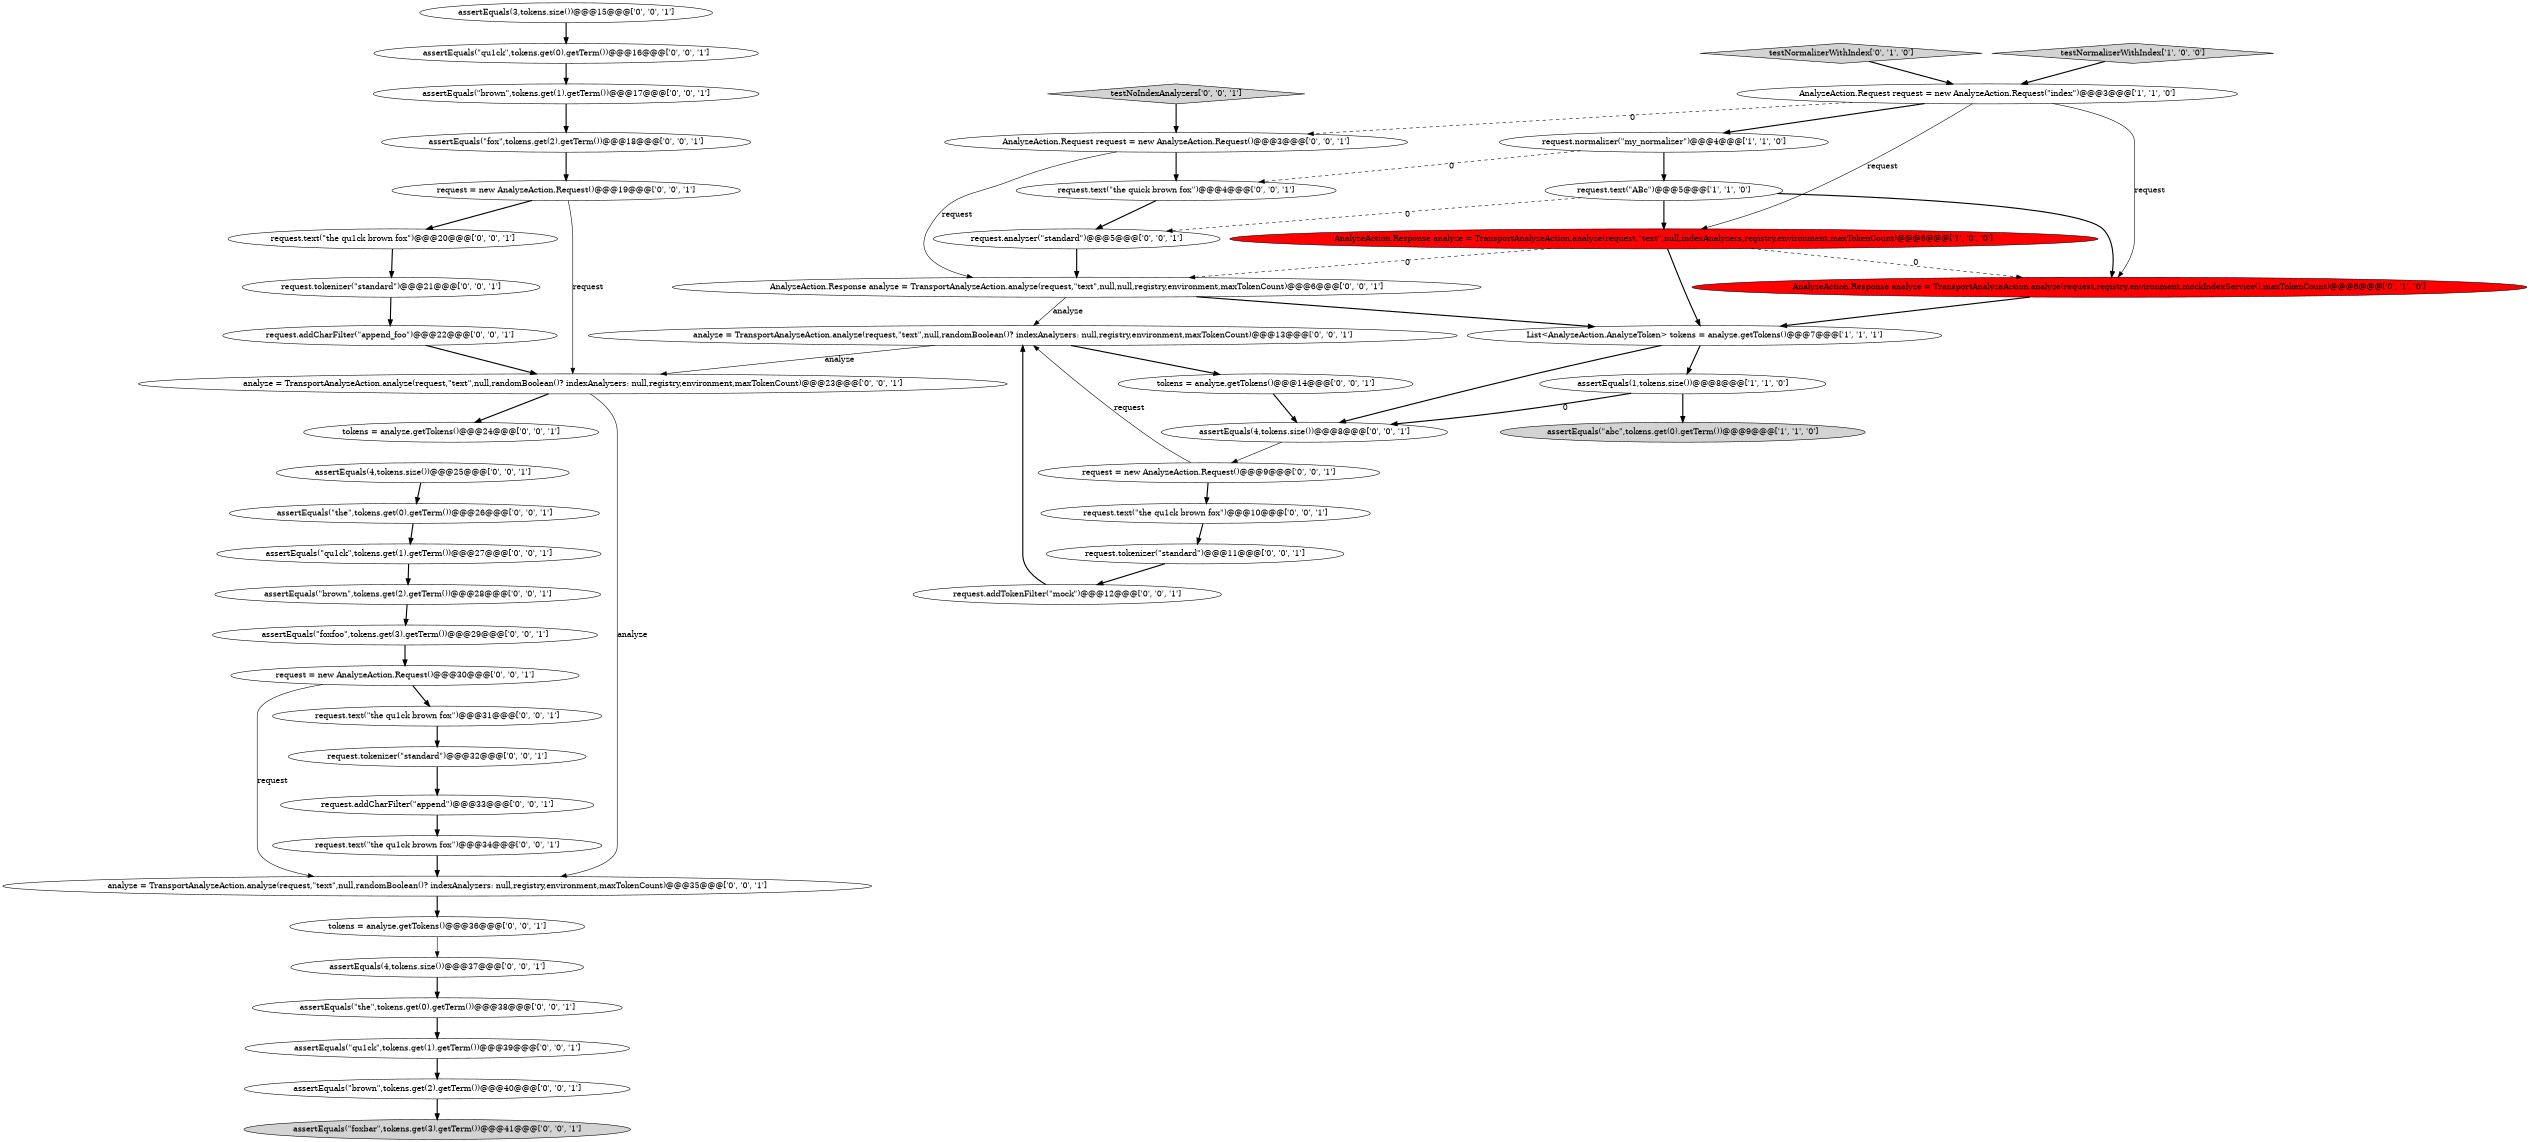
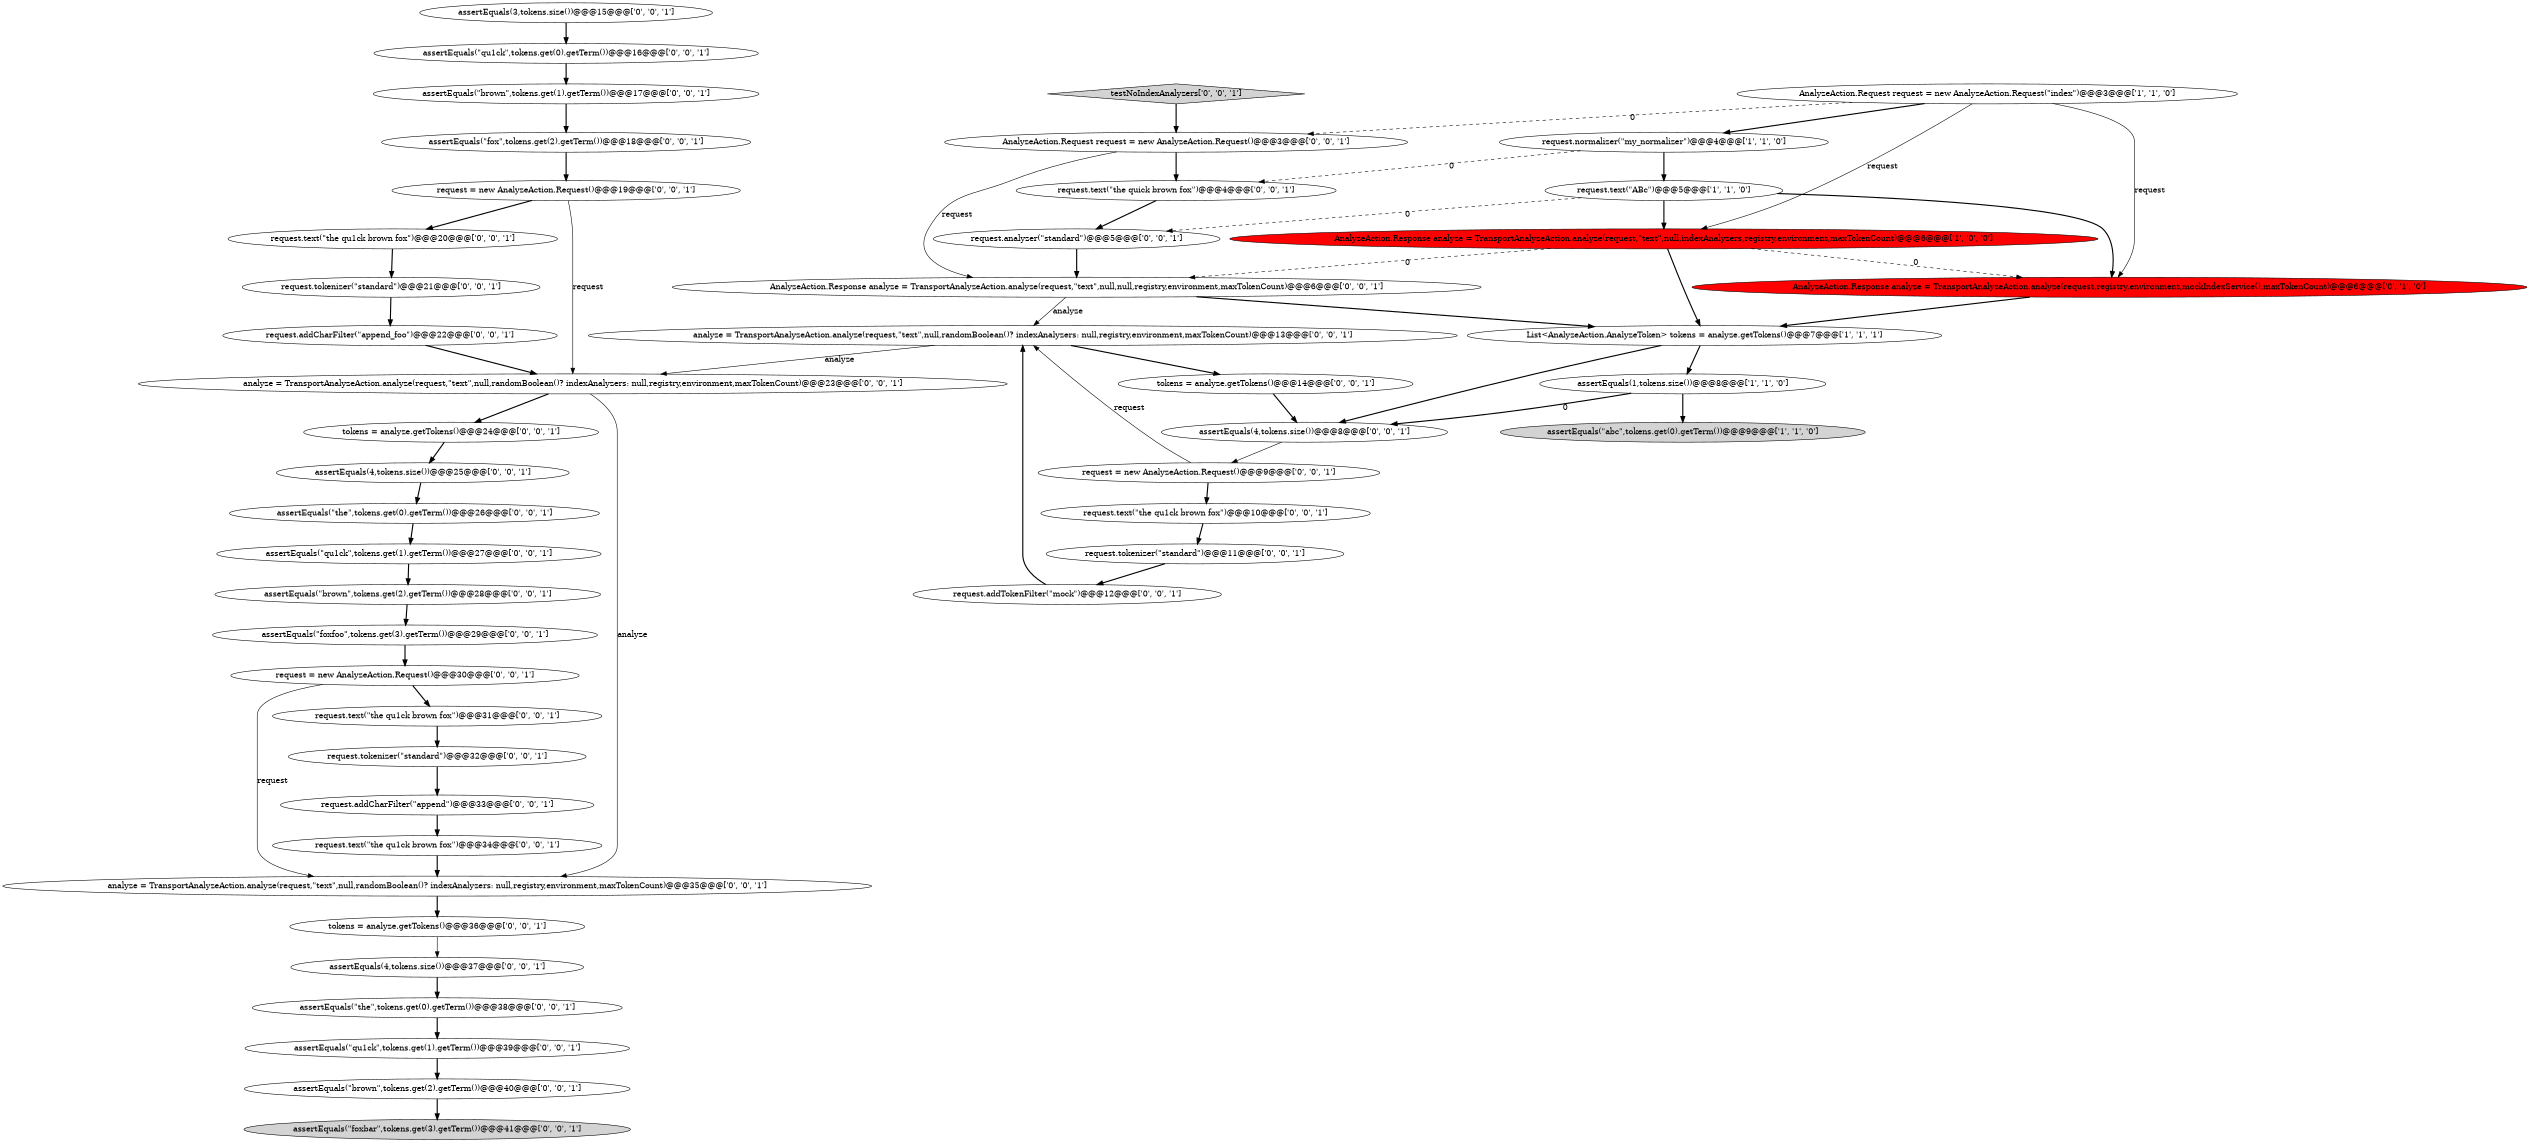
node "testNormalizerWithIndex['0', '1', '0']": removed
node "testNormalizerWithIndex['1', '0', '0']": removed
edge "tokens = analyze.getTokens()@@@24@@@['0', '0', '1']" -> "assertEquals(4,tokens.size())@@@25@@@['0', '0', '1']": added
